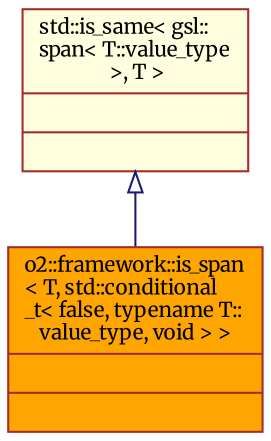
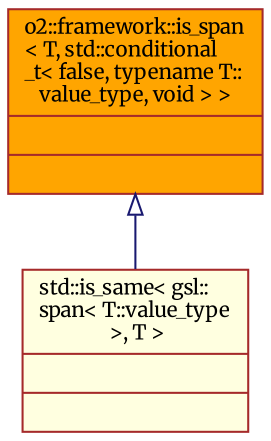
edge "o2::framework::is_span" -> "std::is_same< gsl::": reversed
